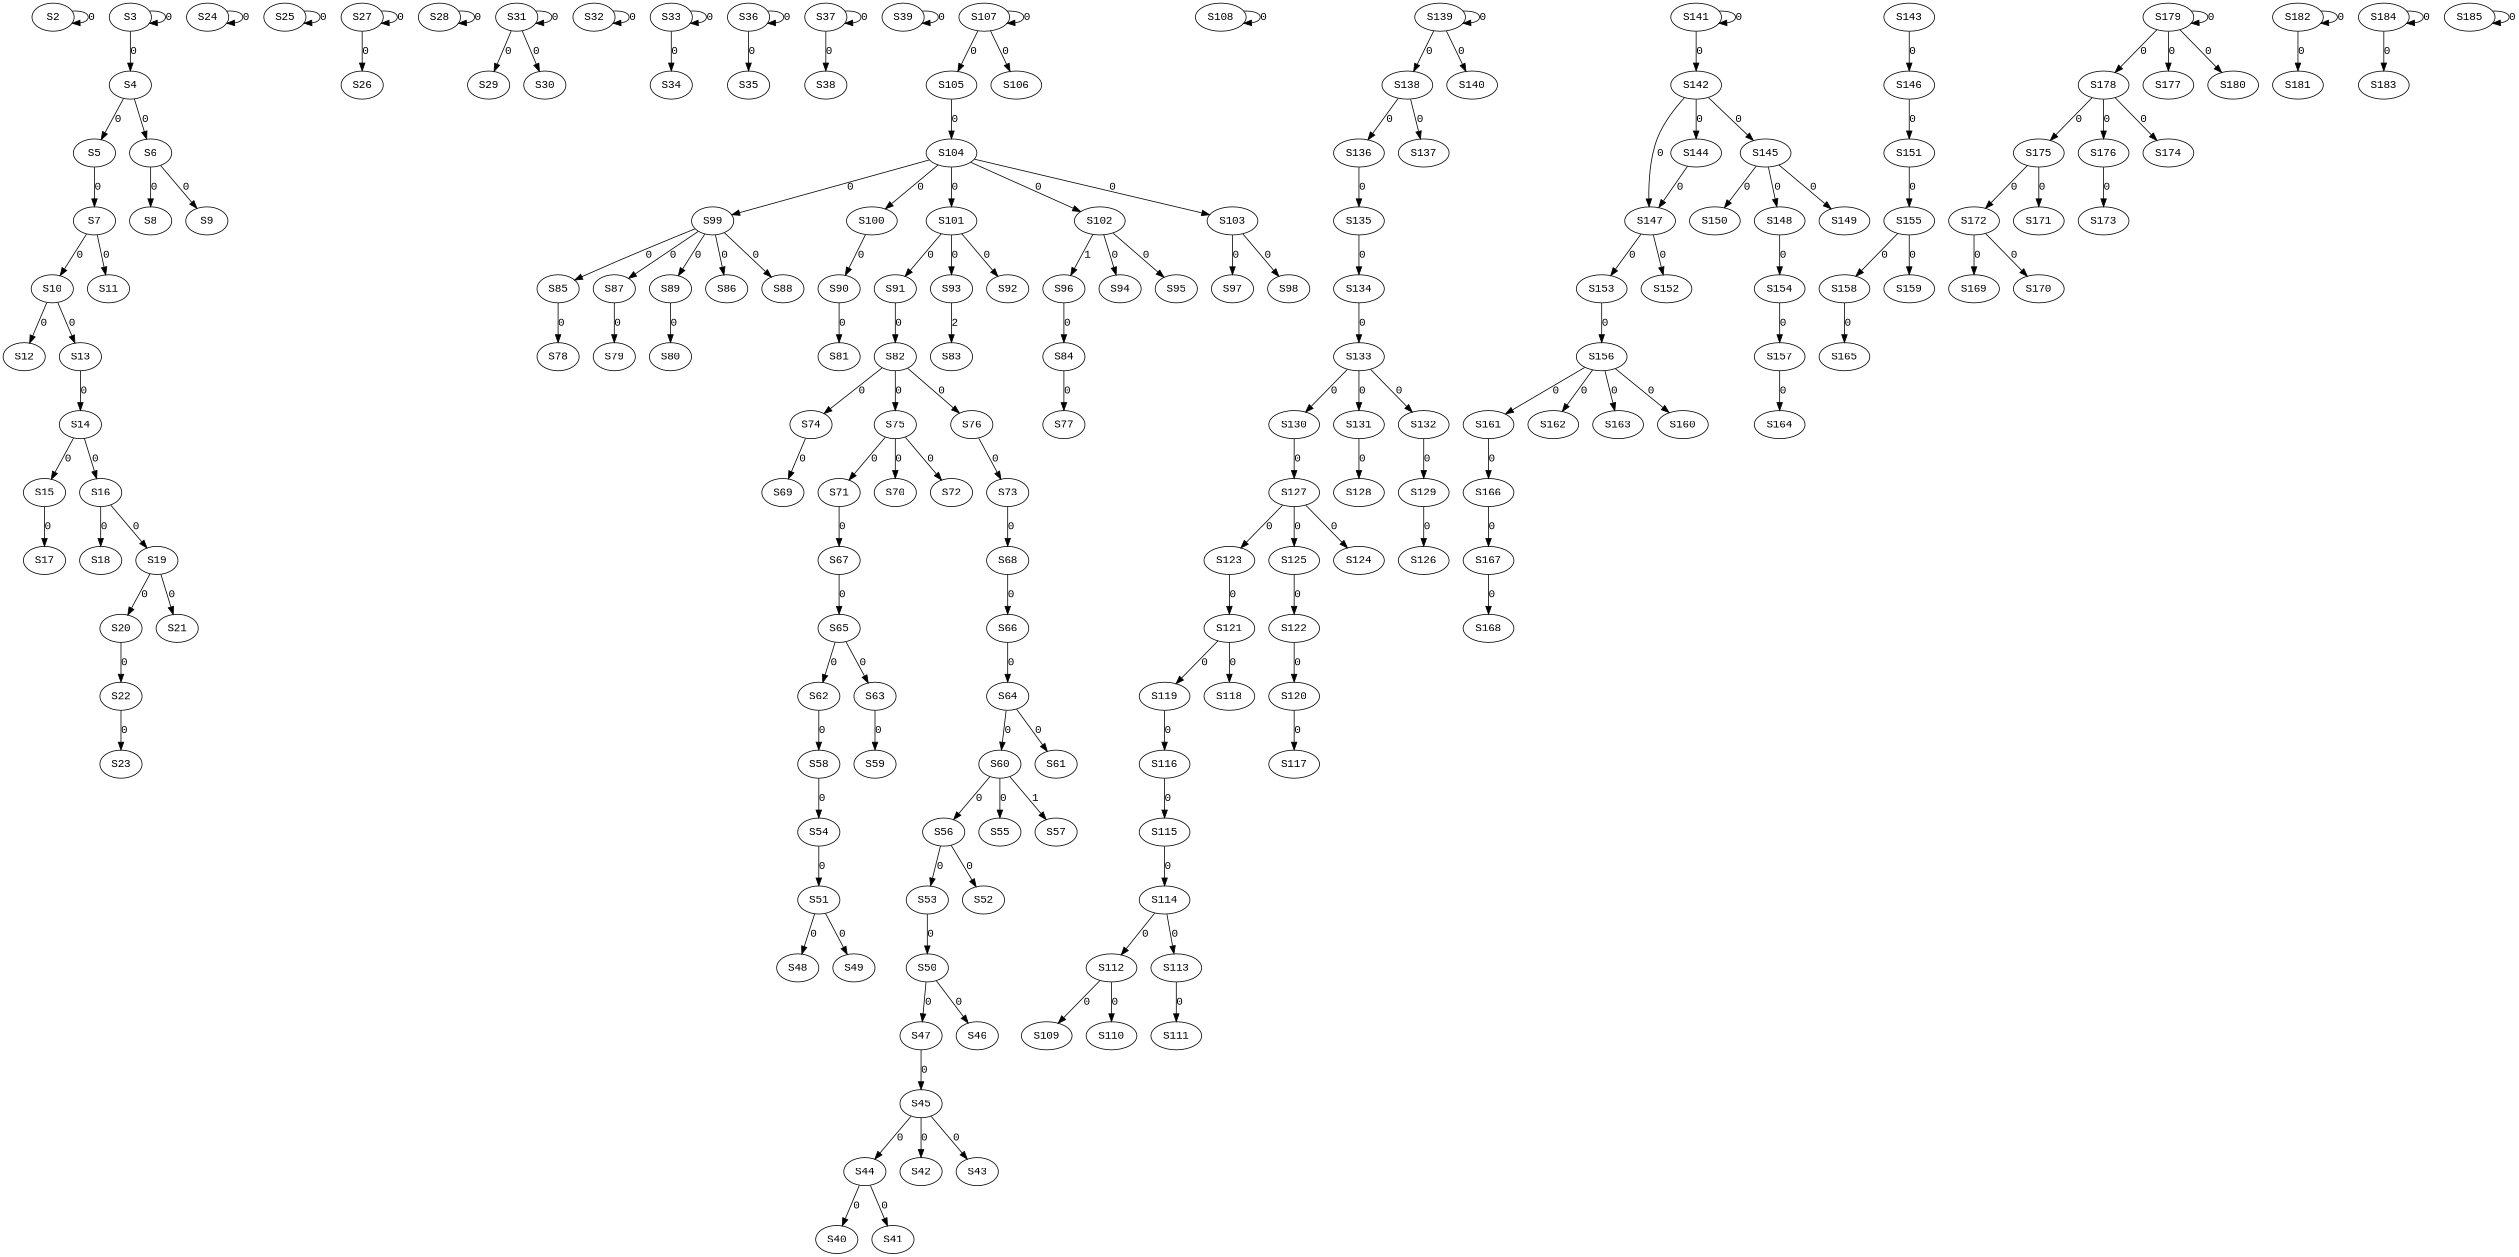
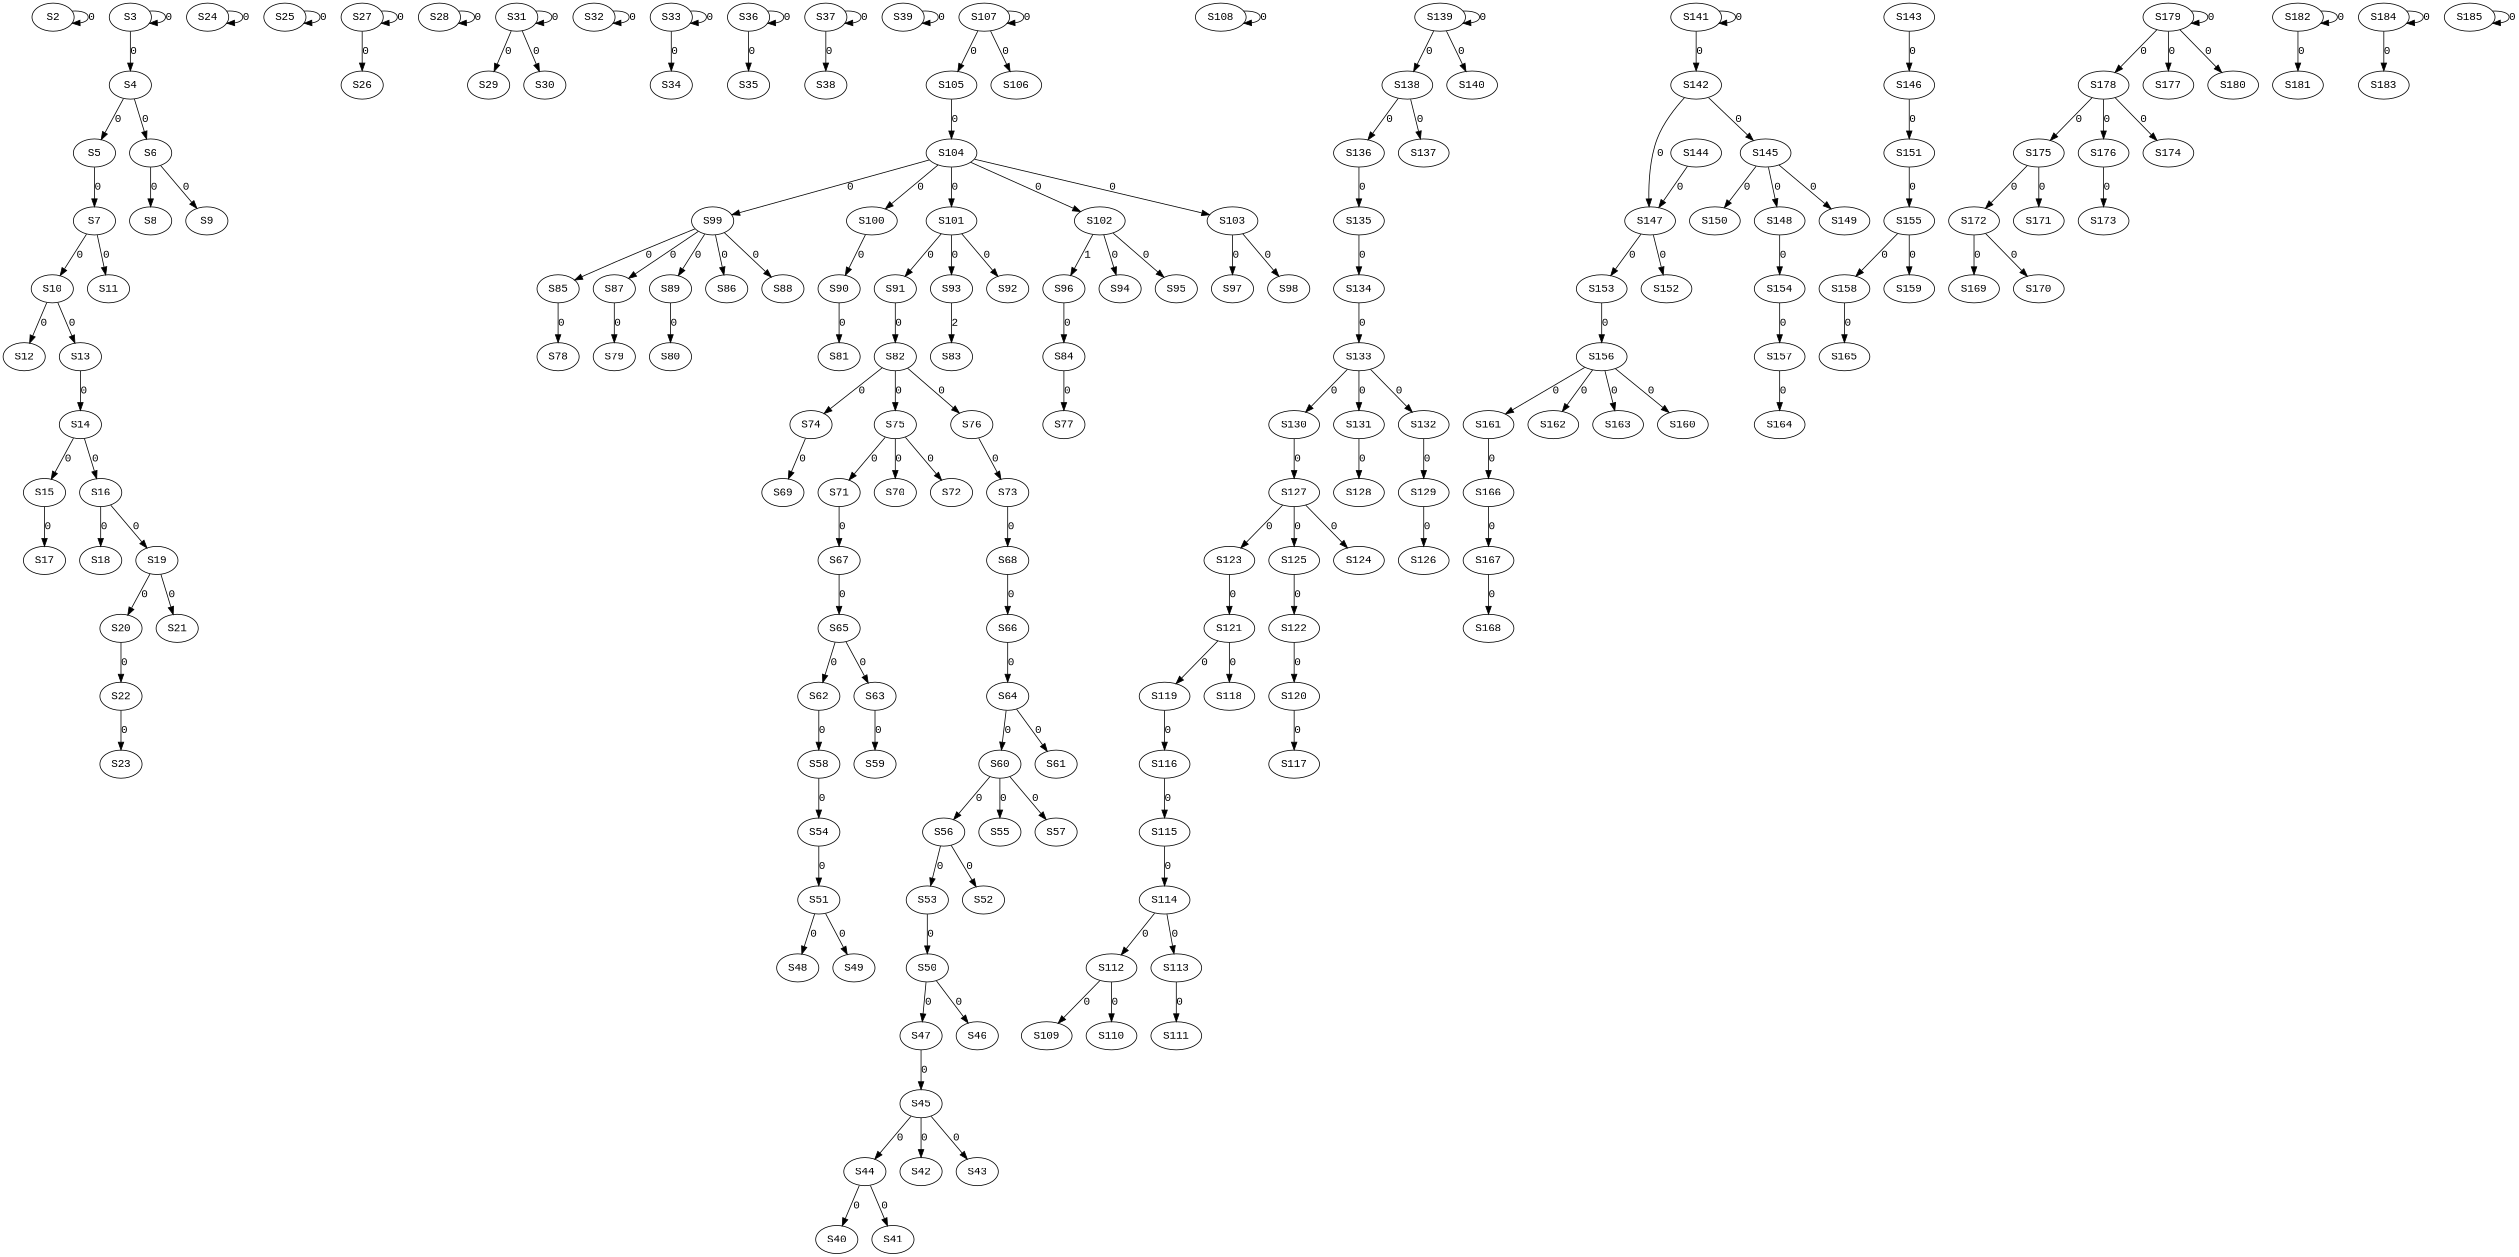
edge "S142" -> "S144": removed, label "0"
edge "S60" -> "S57": label "1" -> "0"
